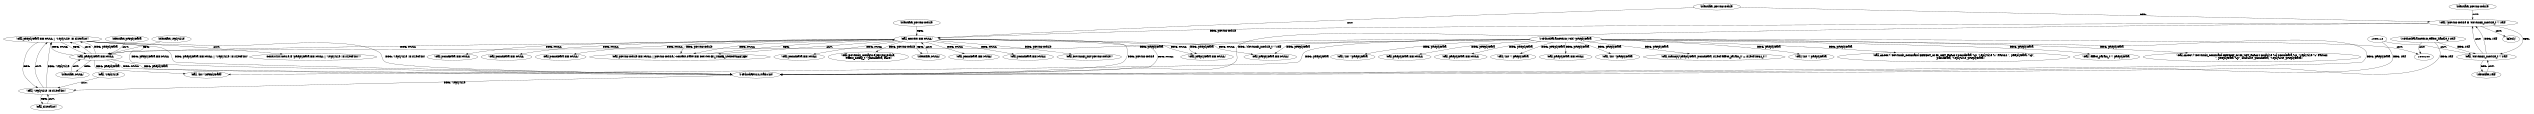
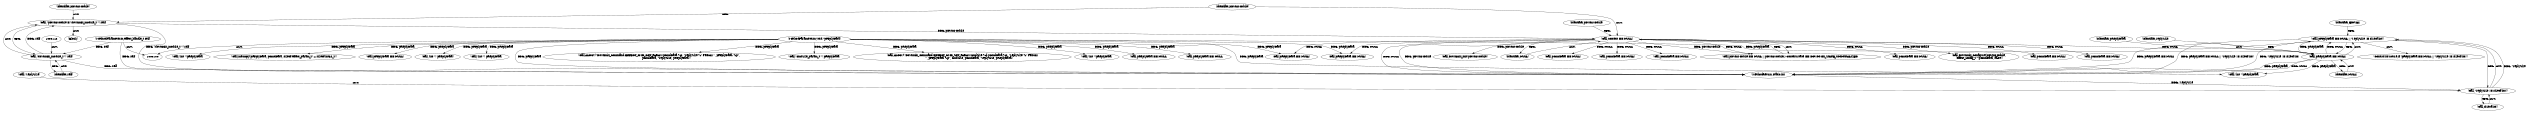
node "(Identifier,EINVAL)": added
node "(Call,(effect_param_t *) pReplyData)": label "(Call,(effect_param_t *) pReplyData)" -> "(Call,(cmdSize_param_t *) pReplyData)"
edge "1000112" -> "(MethodReturn,static int)": now "(Call,(downmix_module_t *) self)" -> "(MethodReturn,static int)"
